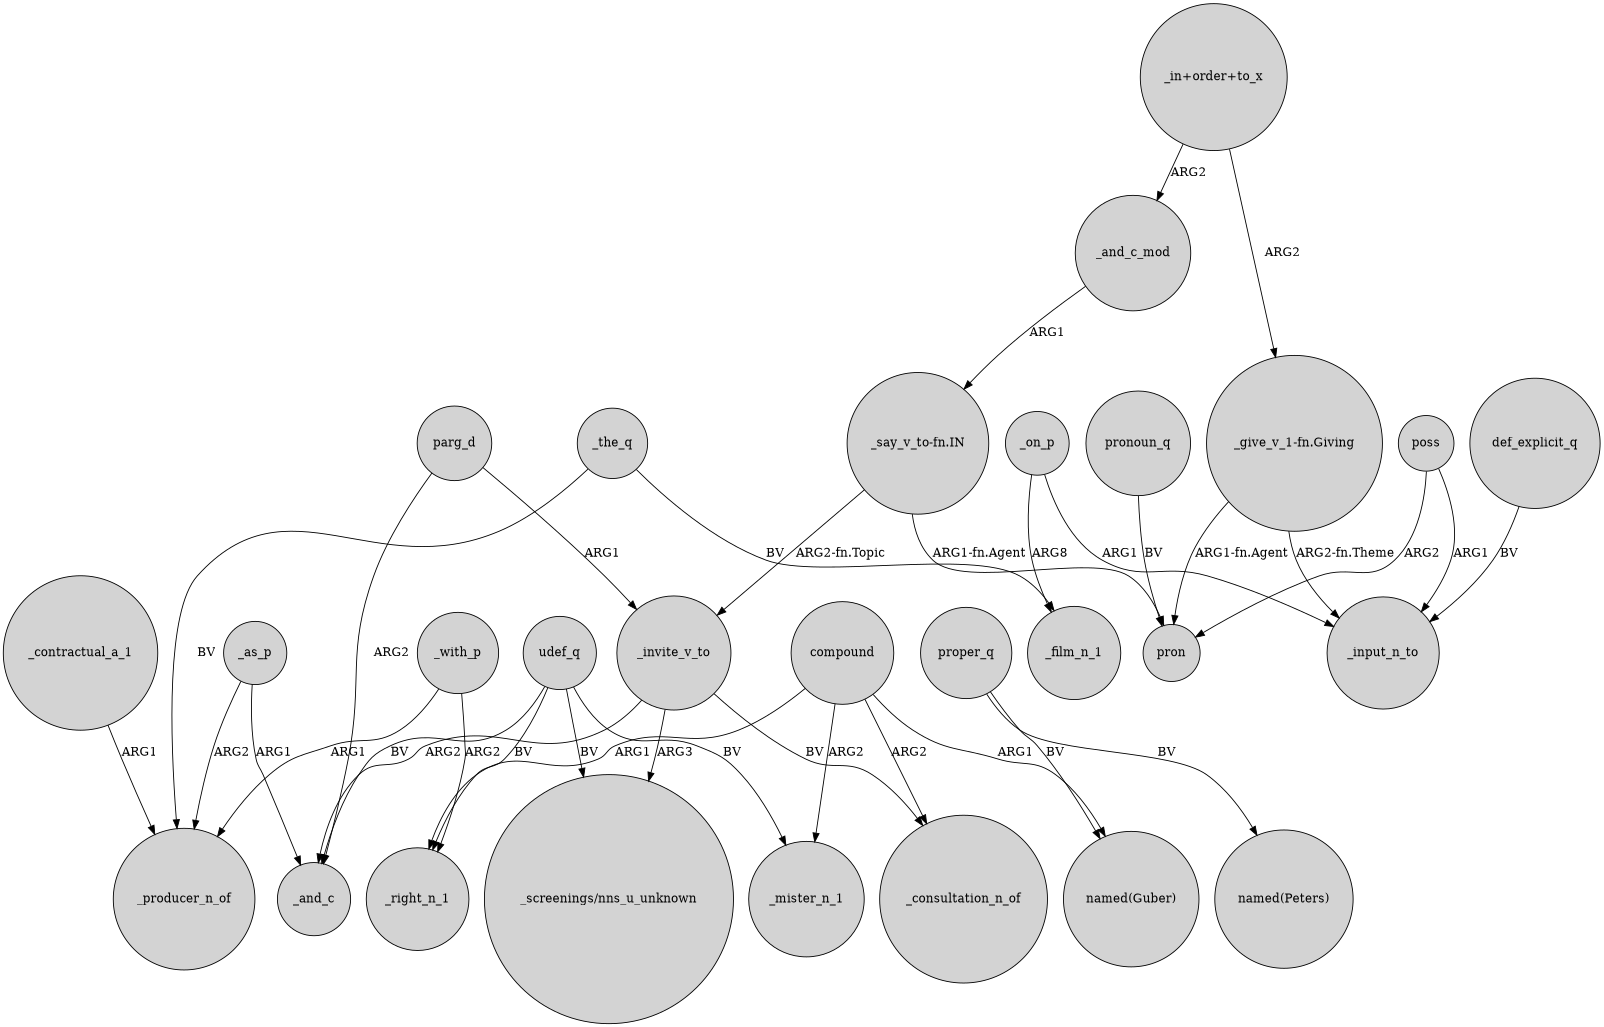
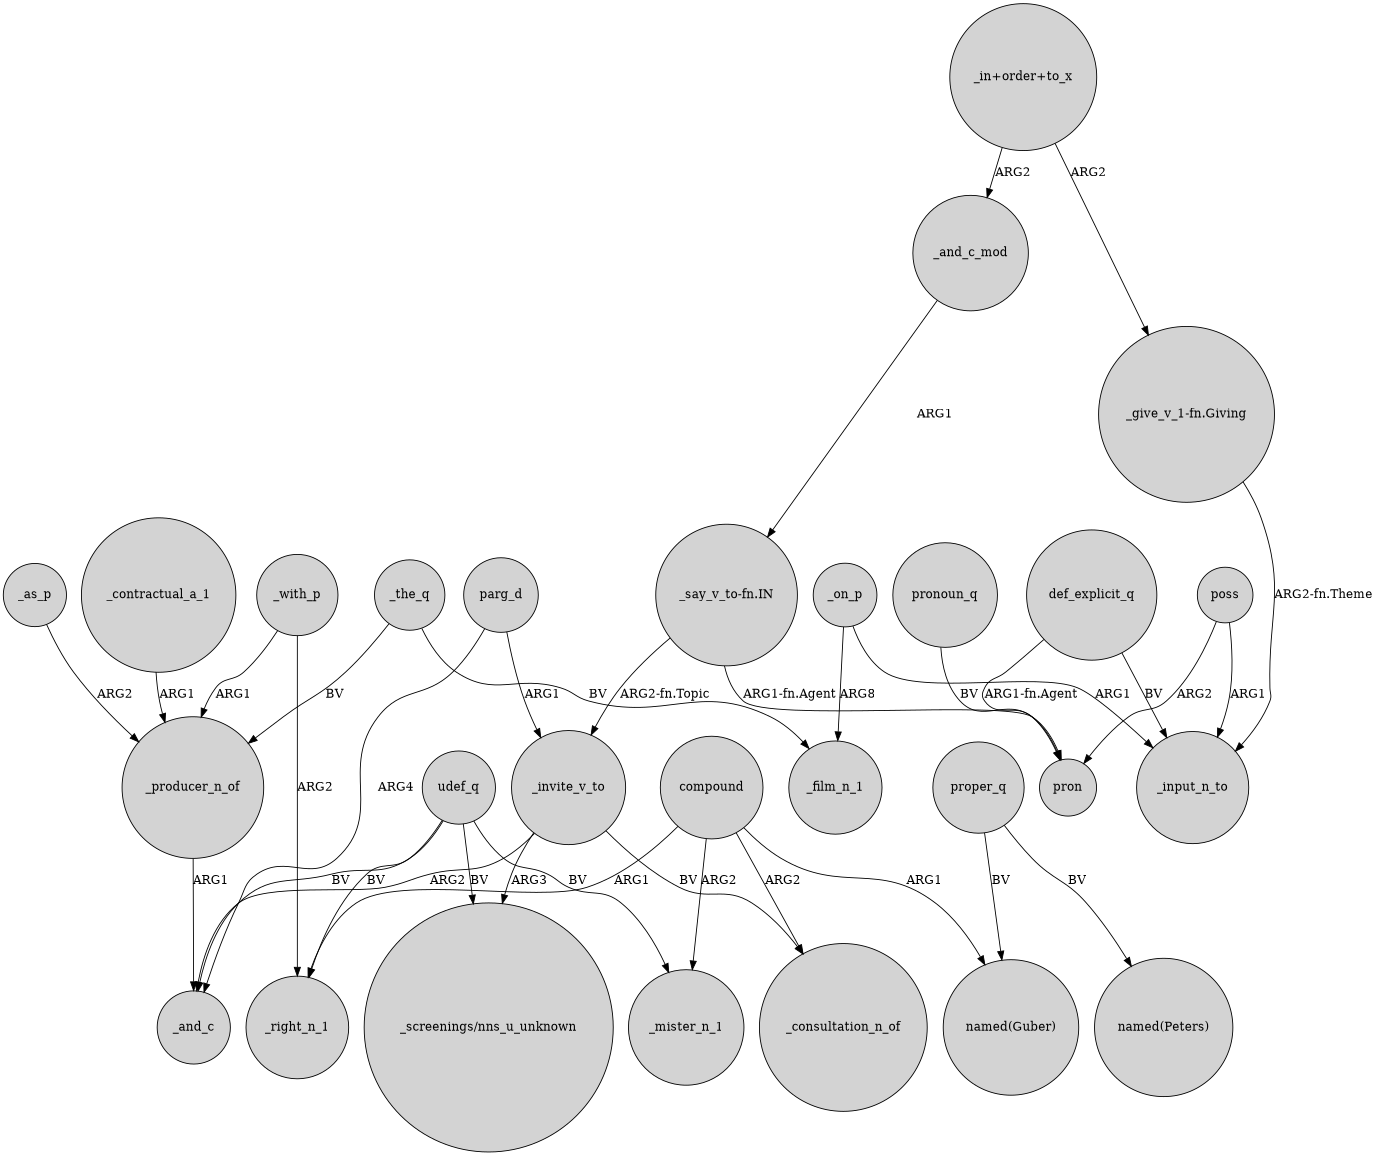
edge "_give_v_1-fn.Giving" -> "pron": now "def_explicit_q" -> "pron"
edge "parg_d" -> "_and_c": label "ARG2" -> "ARG4"
edge "_as_p" -> "_and_c": now "_producer_n_of" -> "_and_c"
